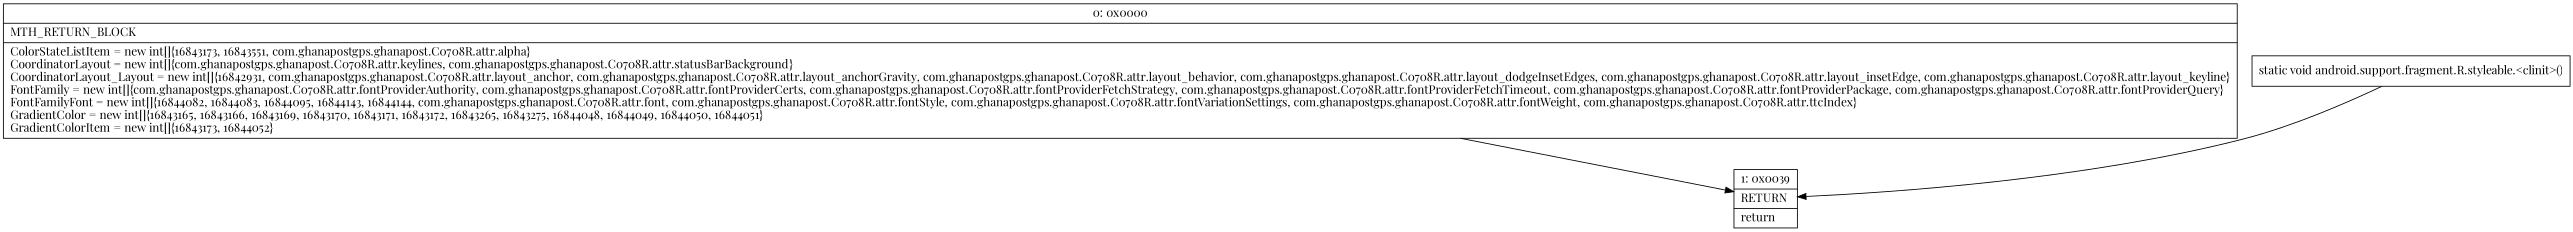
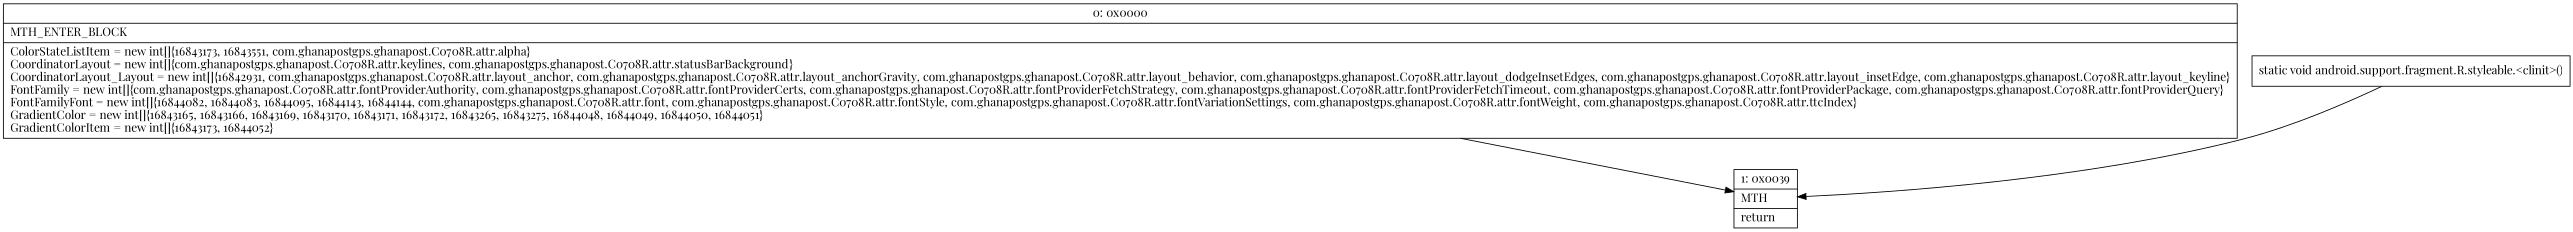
node "0: 0x0000": text "MTH_RETURN_BLOCK" -> "MTH_ENTER_BLOCK"
node "1: 0x0039": text "RETURN" -> "MTH"
